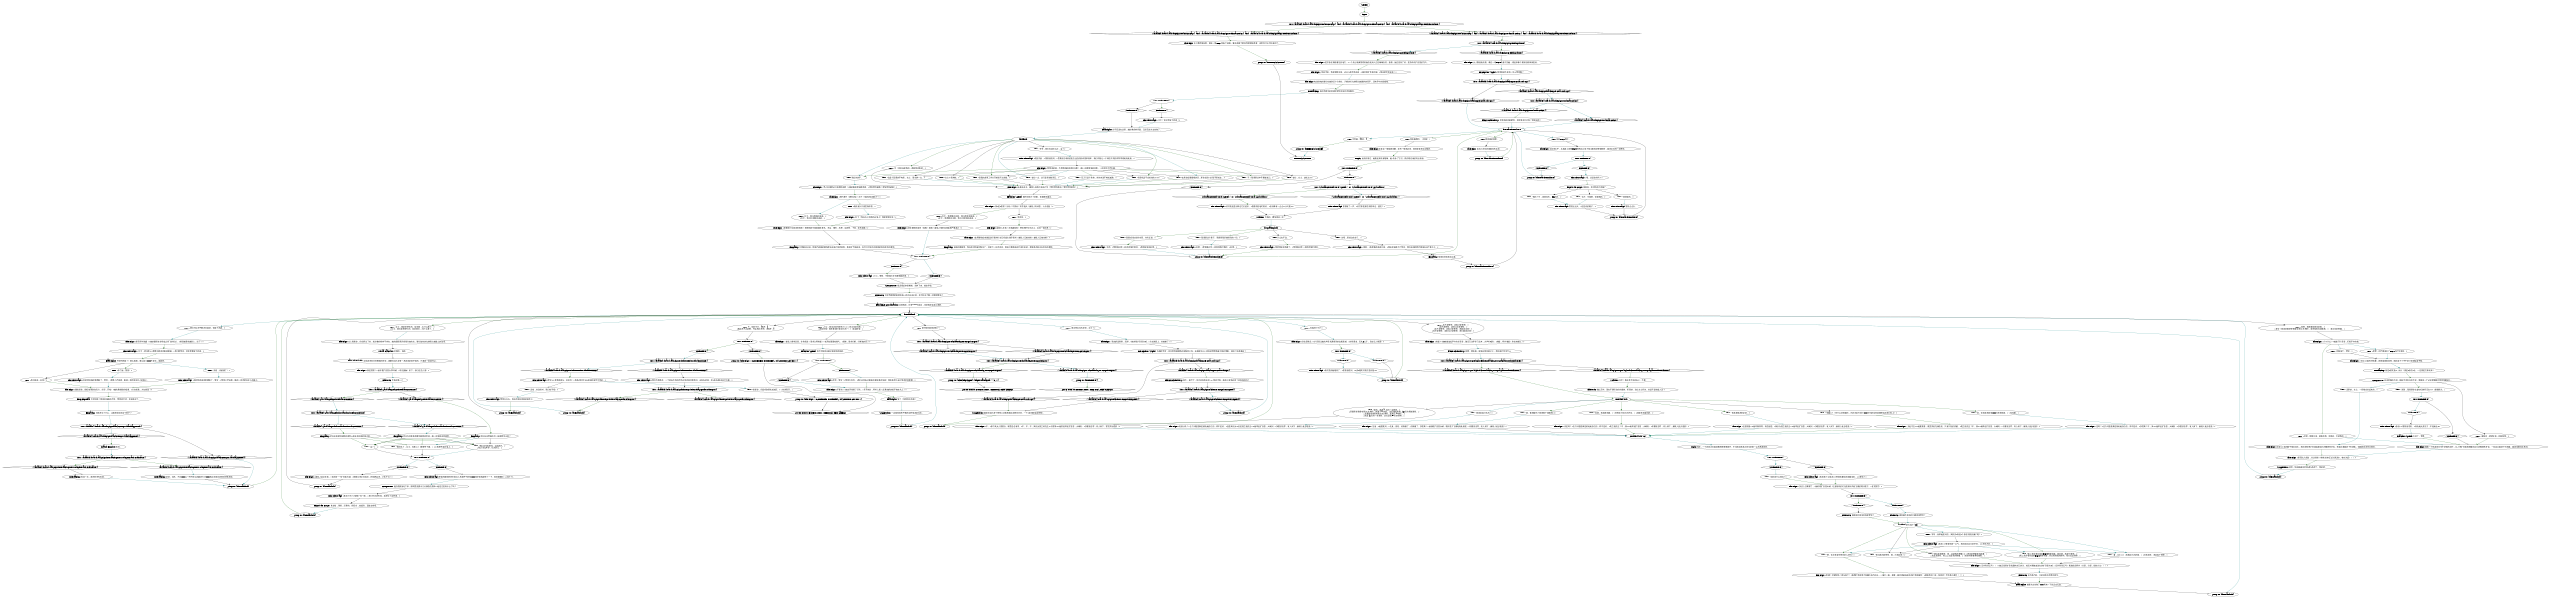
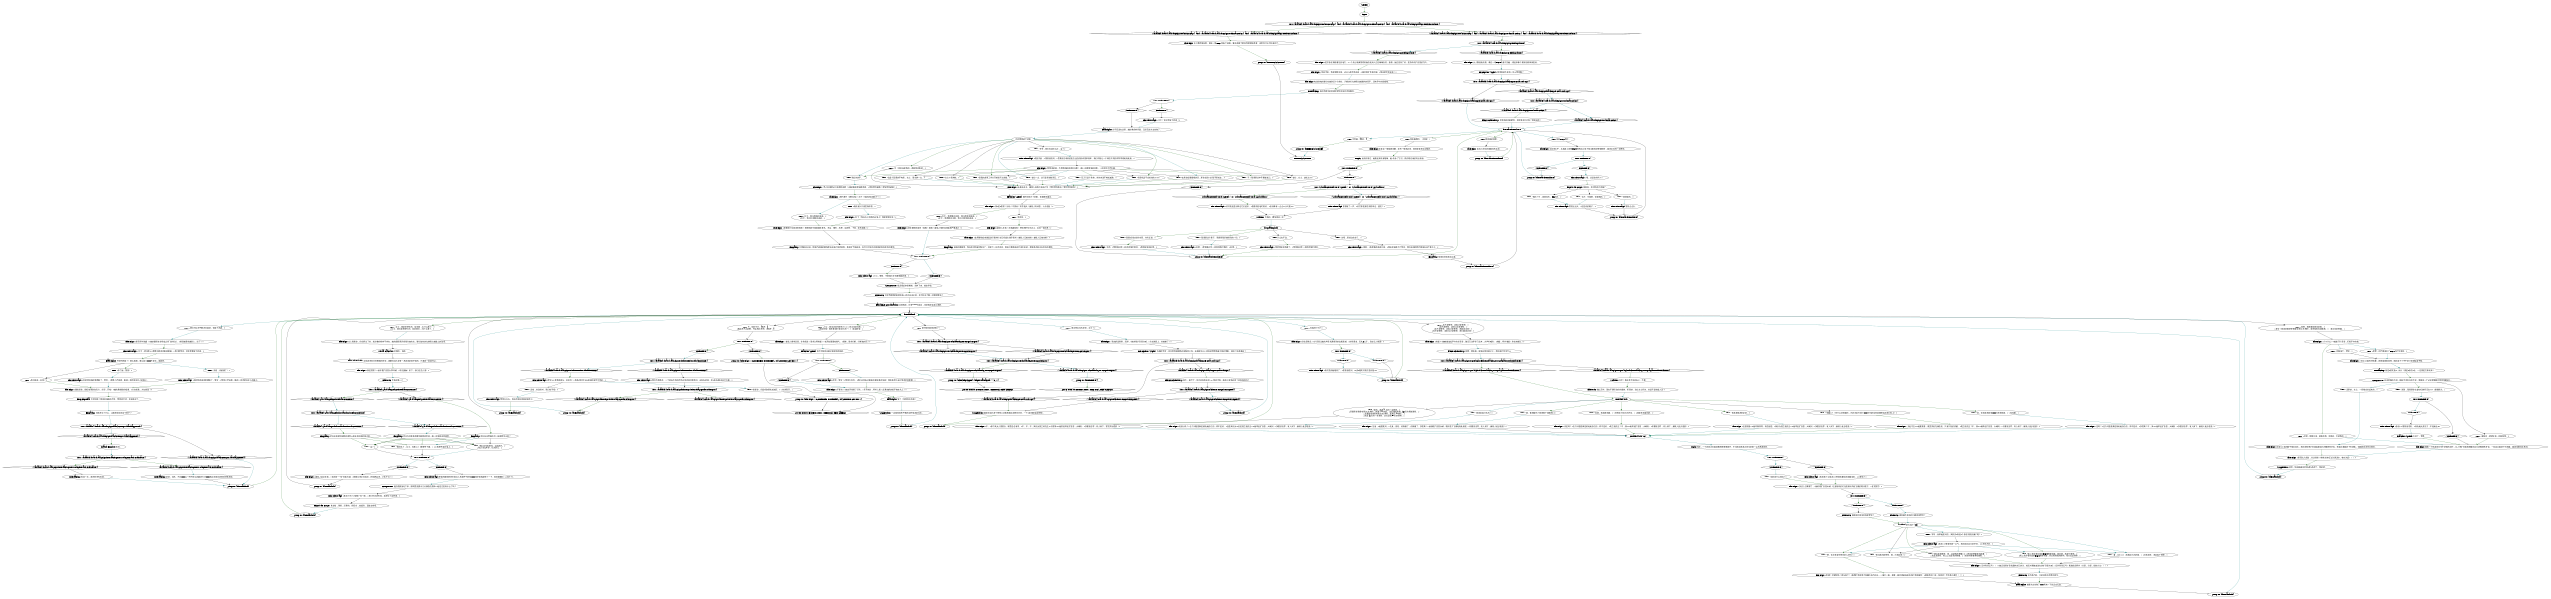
node "littlehub": label "littlehub" -> "但你需要放下武器"
